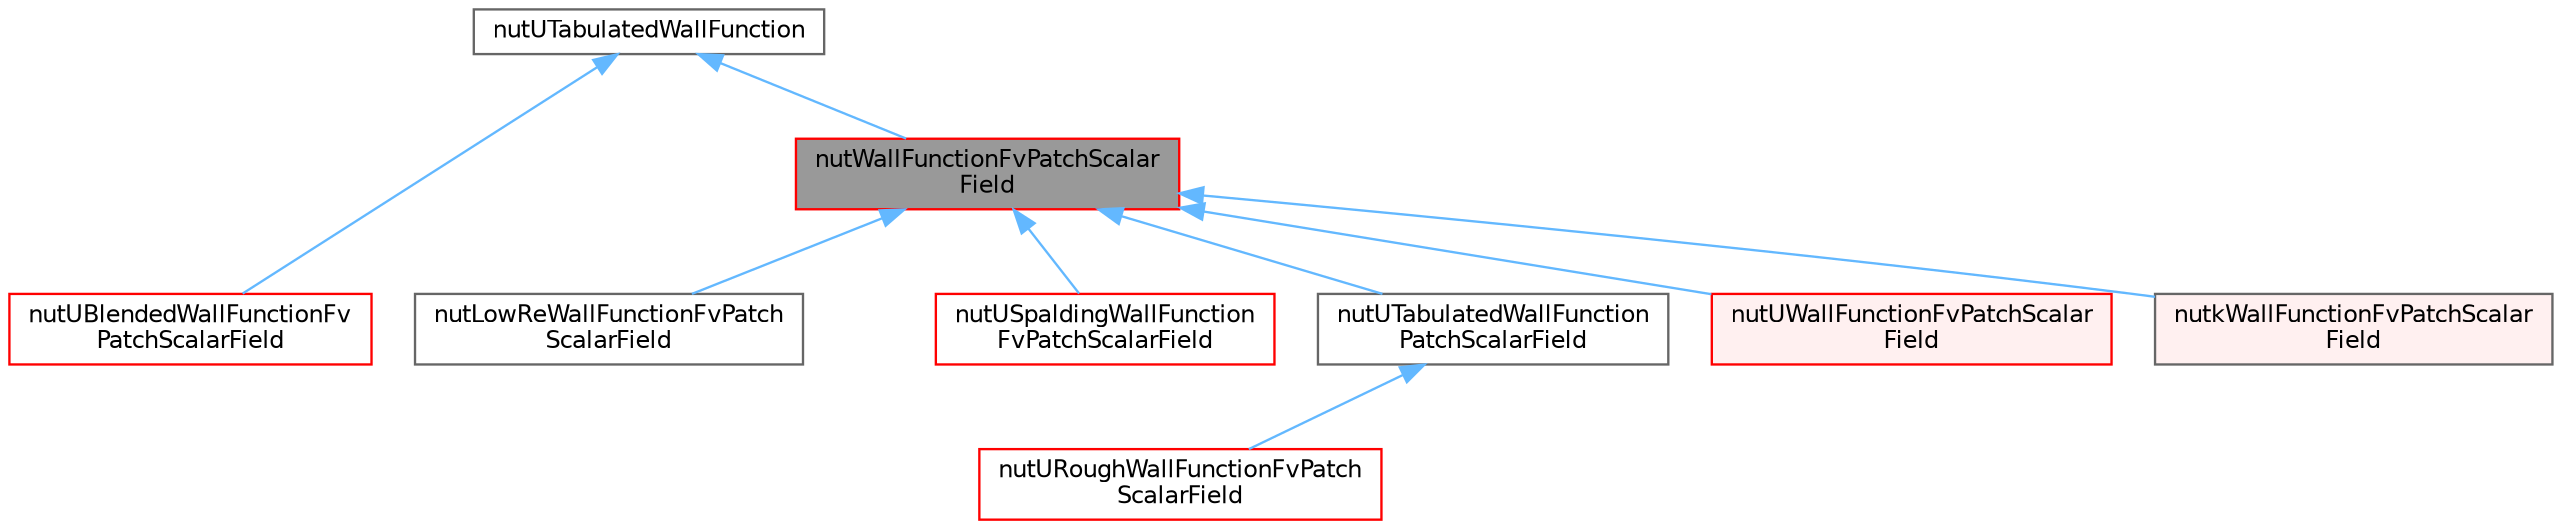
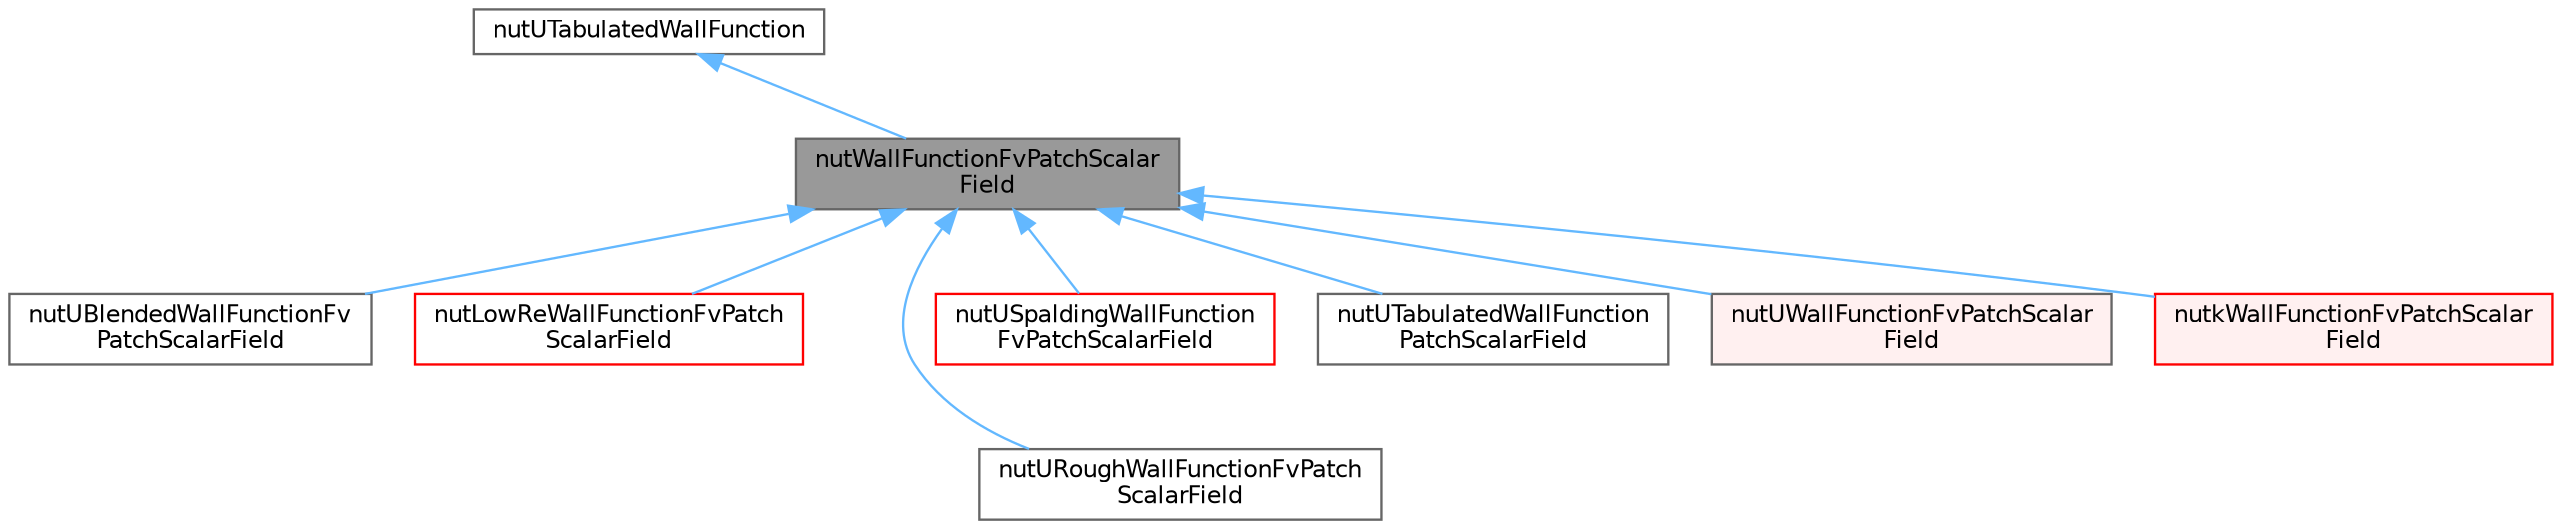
node "nutWallFunctionFvPatchScalar Field": color red -> gray40
edge "nutUBlendedWallFunctionFv PatchScalarField" -> "nutUTabulatedWallFunction": now "nutUBlendedWallFunctionFv PatchScalarField" -> "nutWallFunctionFvPatchScalar Field"
node "nutUBlendedWallFunctionFv PatchScalarField": color red -> gray40
node "nutLowReWallFunctionFvPatch ScalarField": color gray40 -> red
node "nutUWallFunctionFvPatchScalar Field": color red -> gray40
node "nutkWallFunctionFvPatchScalar Field": color gray40 -> red
edge "nutURoughWallFunctionFvPatch ScalarField" -> "nutUTabulatedWallFunction PatchScalarField": now "nutURoughWallFunctionFvPatch ScalarField" -> "nutWallFunctionFvPatchScalar Field"
node "nutURoughWallFunctionFvPatch ScalarField": color red -> gray40
